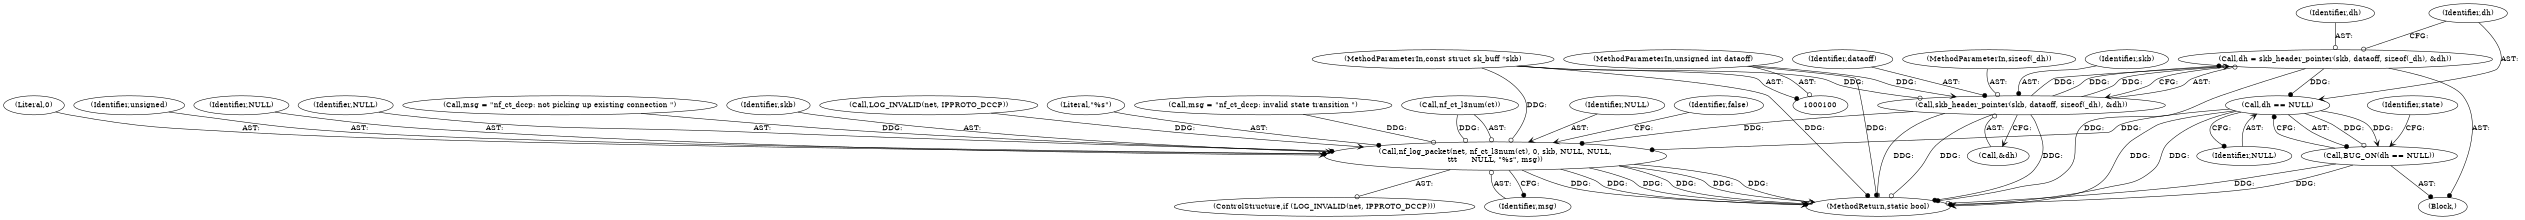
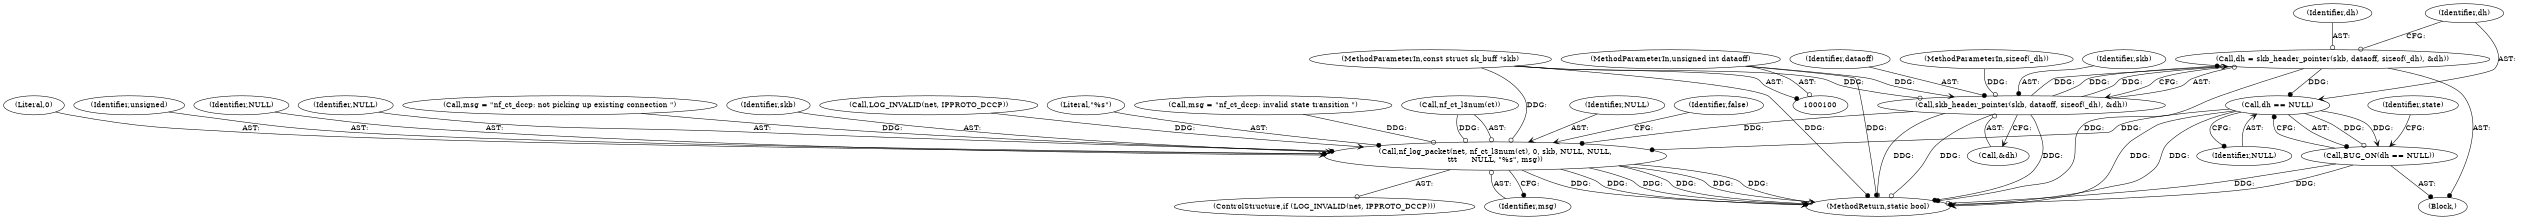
edge "(MethodParameterIn,sizeof(_dh))" -> "(Call,skb_header_pointer(skb, dataoff, sizeof(_dh), &dh))": label "AST: " -> "DDG: "
